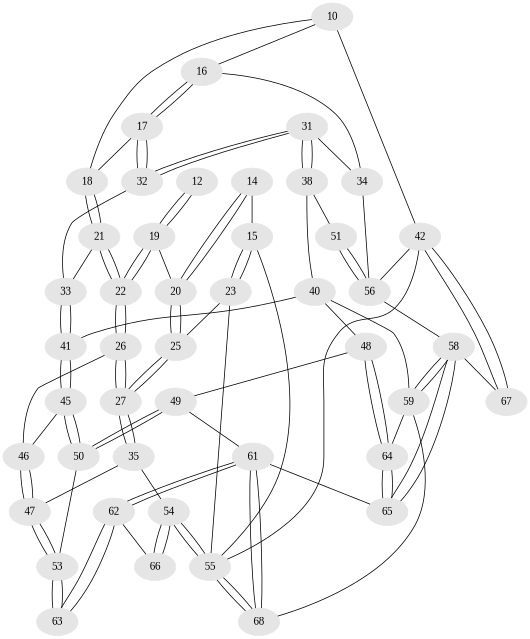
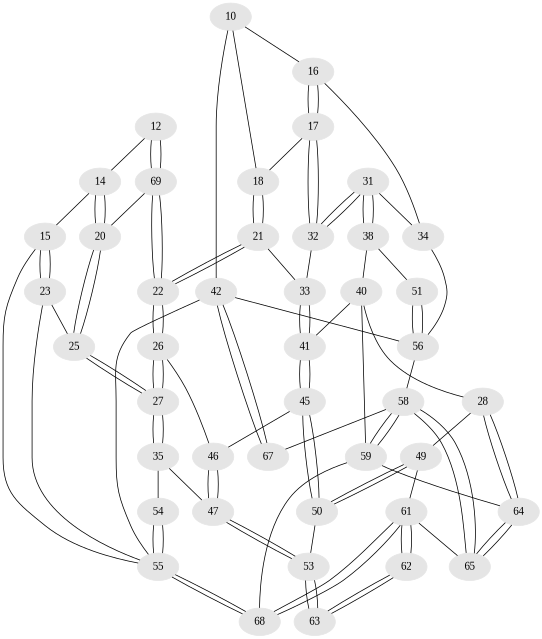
edge "12" -- "14": added
node "19": label "19" -> "69"
node "48": label "48" -> "28"
node "66": removed
